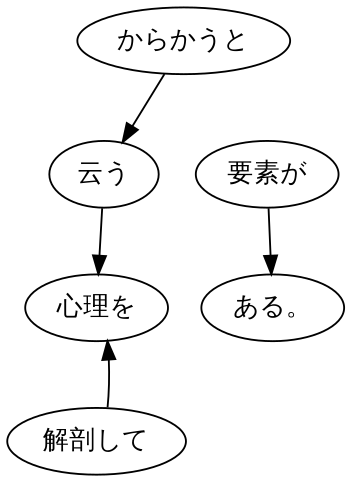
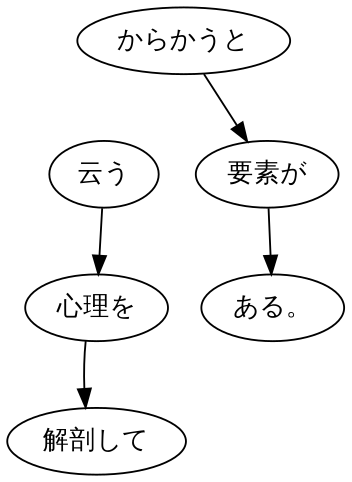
edge "からかうと" -> "云う": now "からかうと" -> "要素が"
edge "解剖して" -> "心理を": reversed
